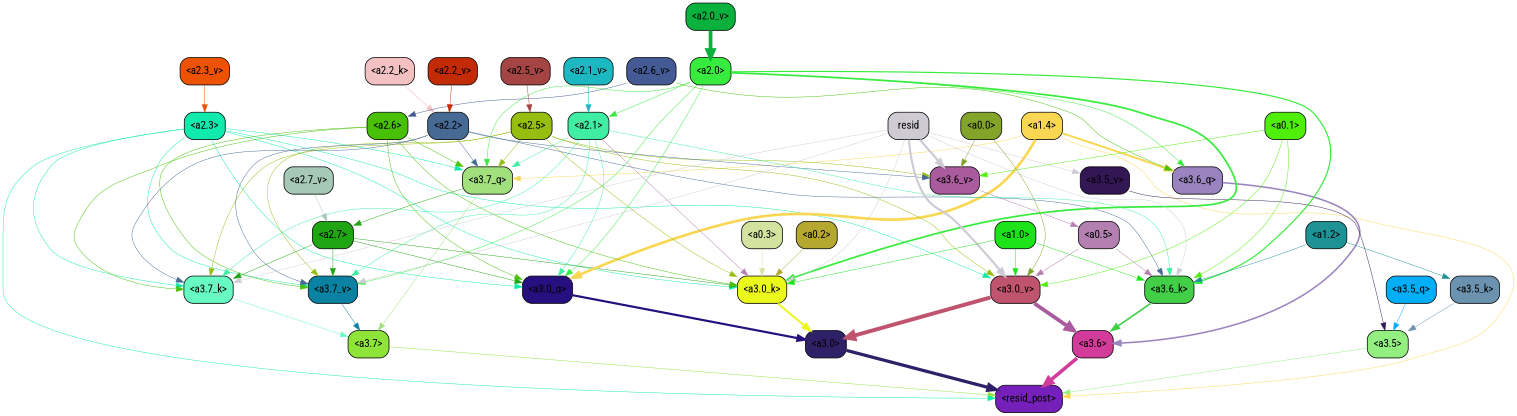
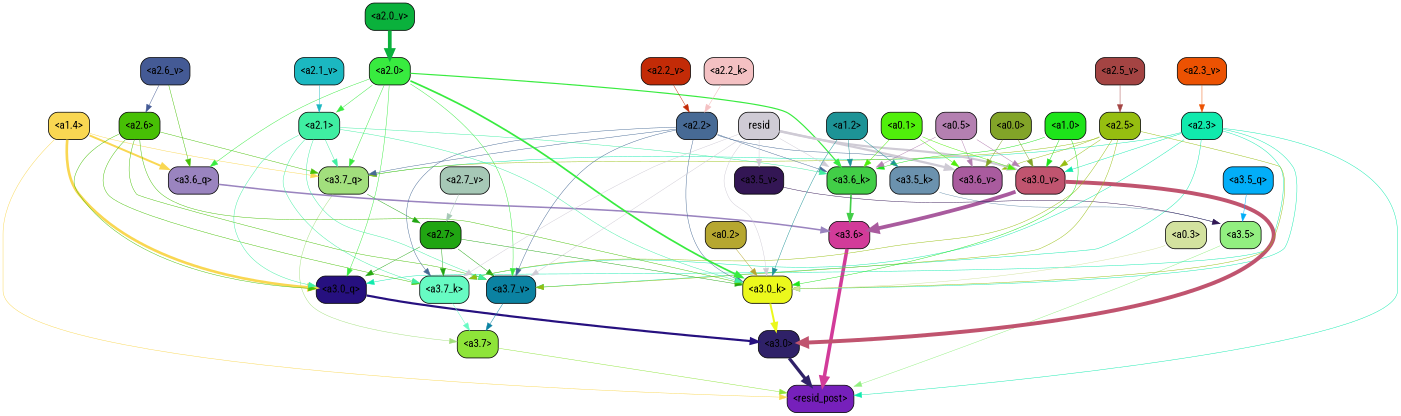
edge "<a1.2>" -> "<a3.0_k>": added
edge "<a3.6_v>" -> "<a0.5>": reversed
edge "<a2.1>" -> "<a3.0_k>": color #b480b1 -> #3feea2
edge "<a2.2>" -> "<a3.0_k>": added
